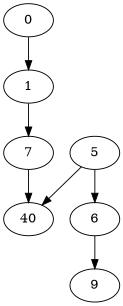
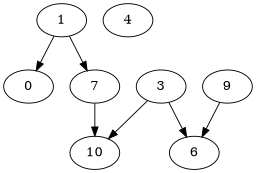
node "4": added
edge "0" -> "1": reversed
node "5": label "5" -> "3"
node "40": label "40" -> "10"
edge "6" -> "9": reversed
